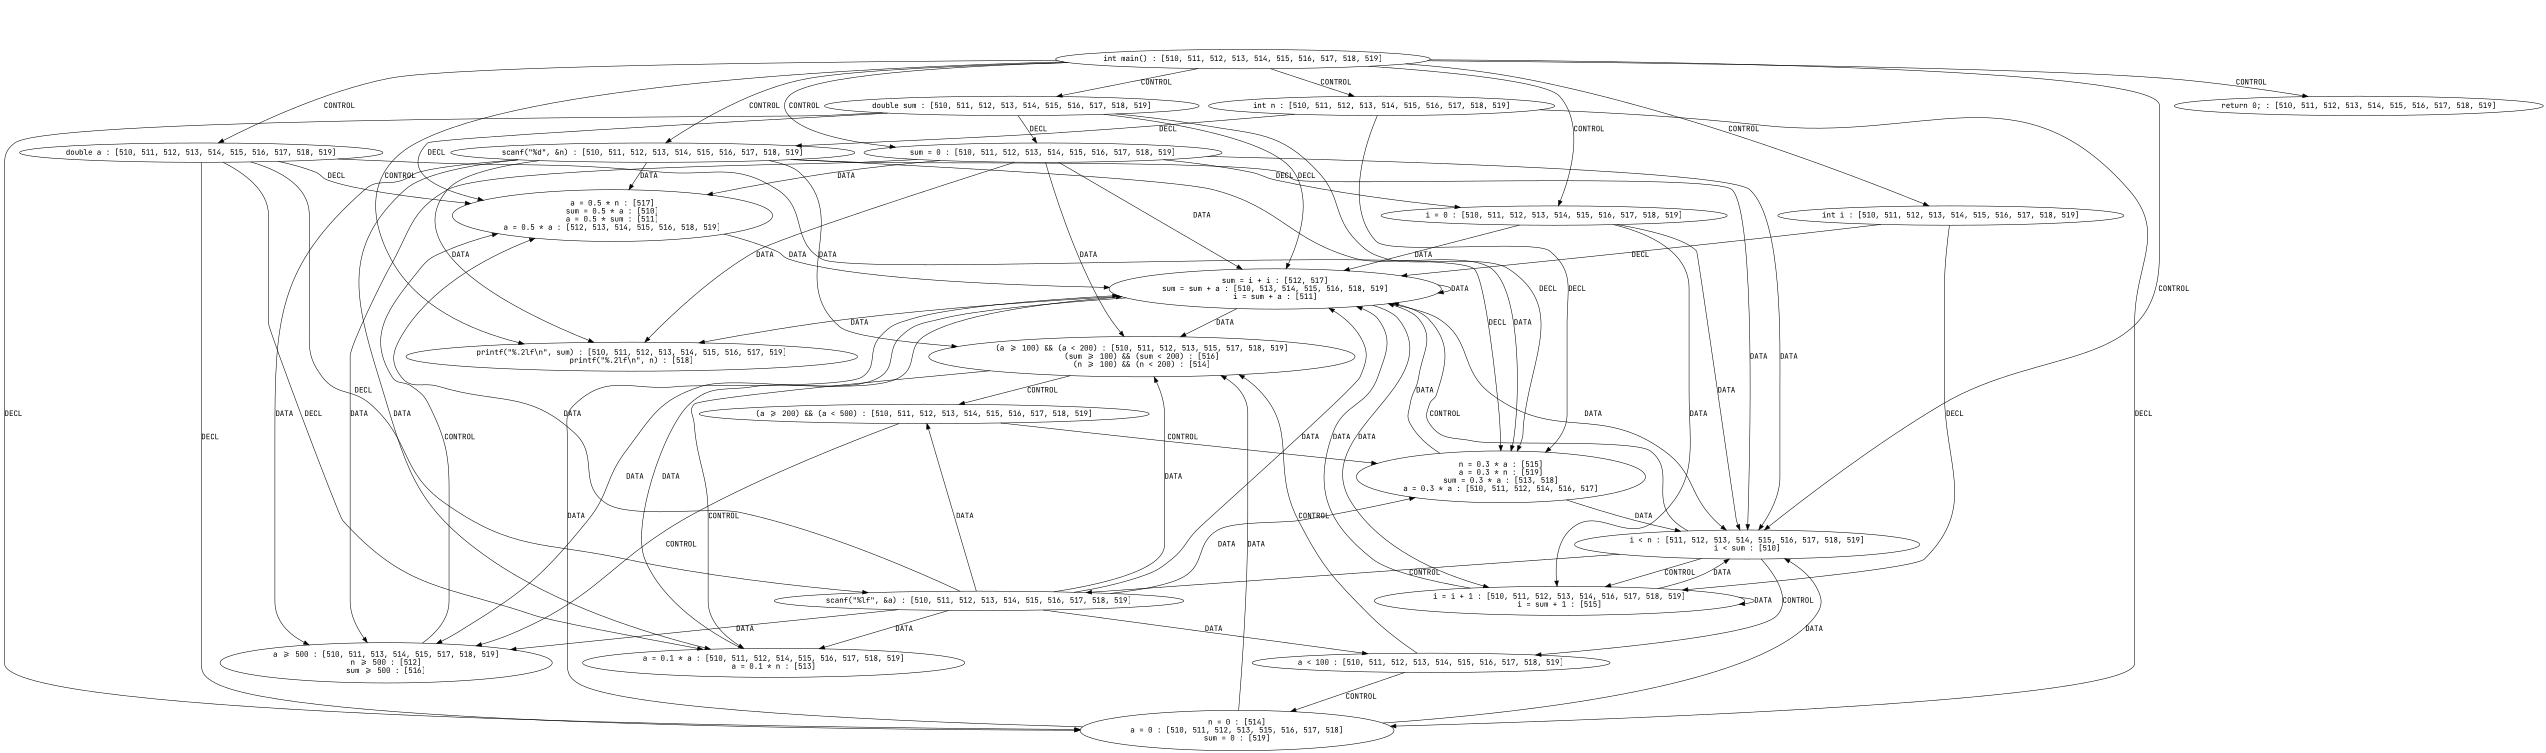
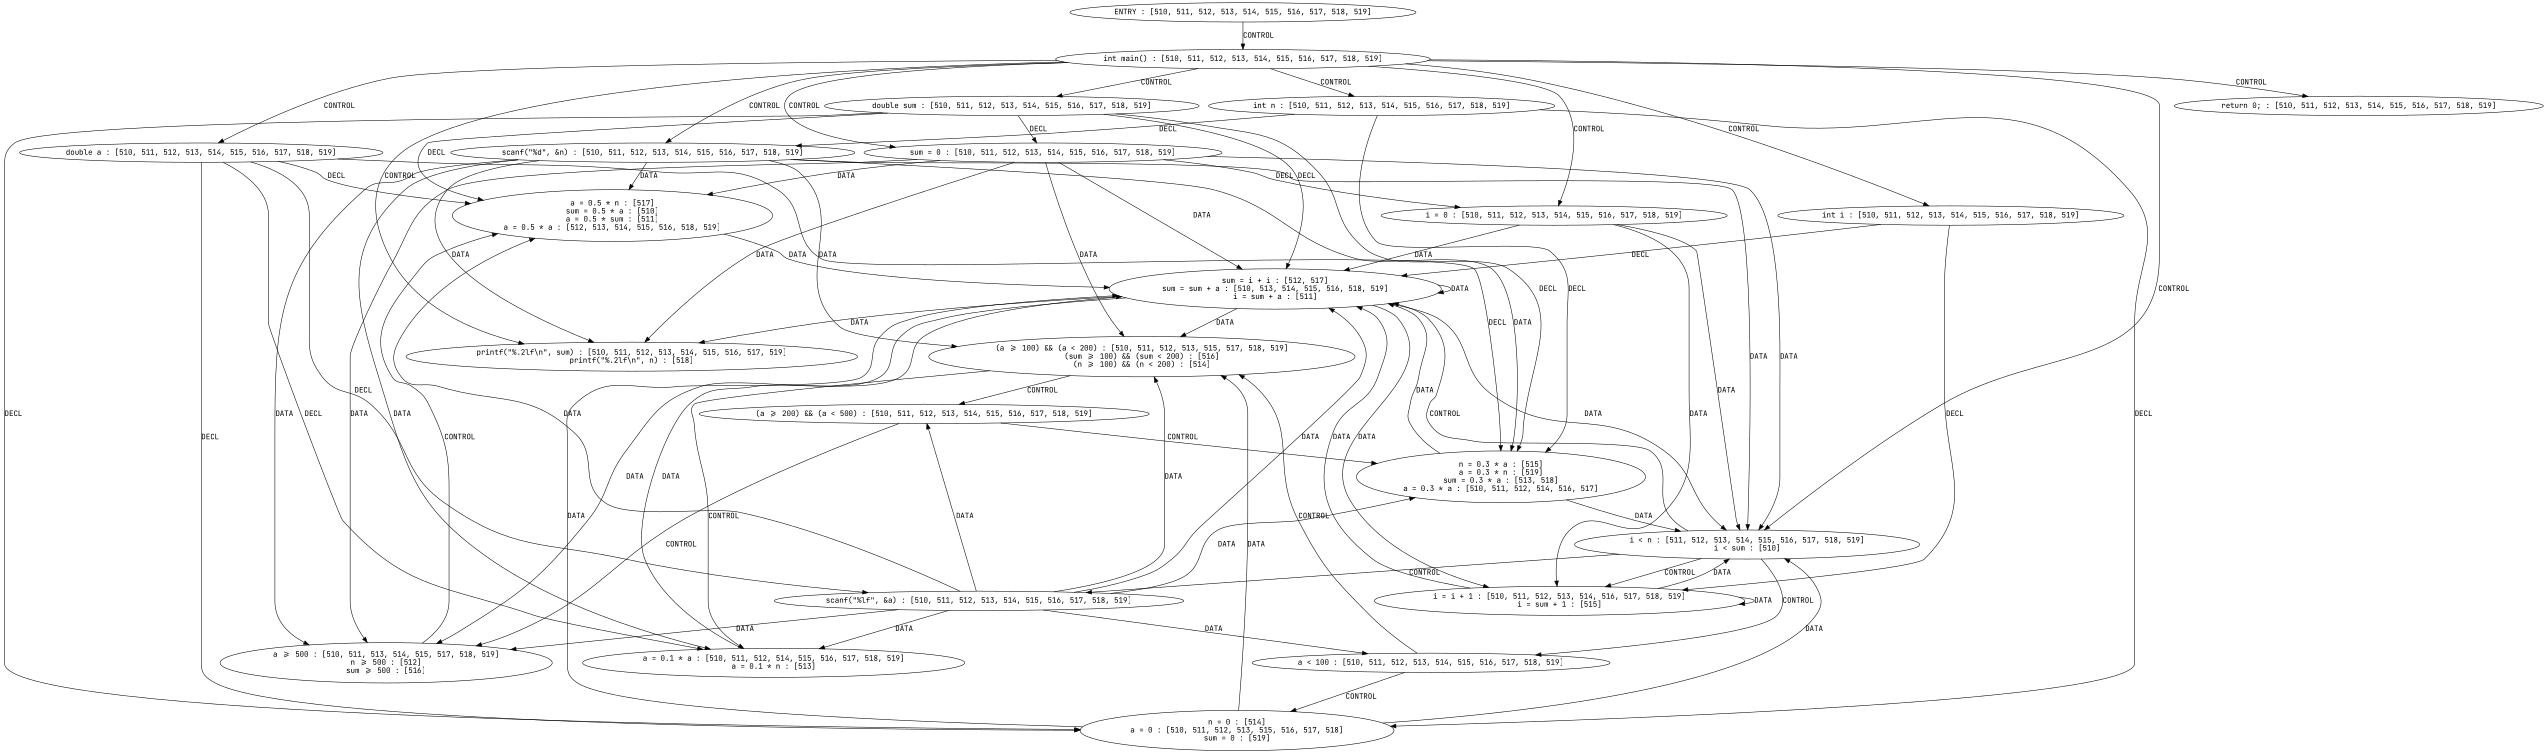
node "ENTRY : [510, 511, 512, 513, 514, 515, 516, 517, 518, 519]": added
